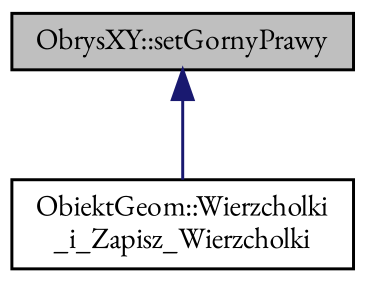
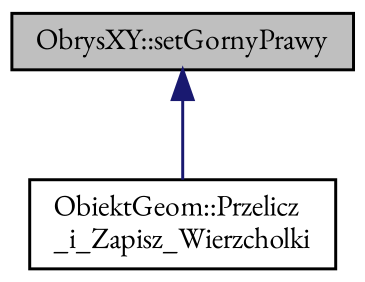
node "ObiektGeom::Wierzcholki _i_Zapisz_Wierzcholki": label "ObiektGeom::Wierzcholki _i_Zapisz_Wierzcholki" -> "ObiektGeom::Przelicz _i_Zapisz_Wierzcholki"
